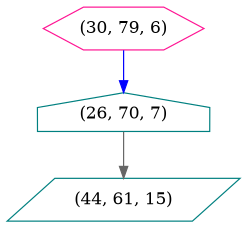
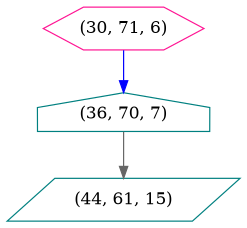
node "(30, 79, 6)": label "(30, 79, 6)" -> "(30, 71, 6)"
node "(26, 70, 7)": label "(26, 70, 7)" -> "(36, 70, 7)"
